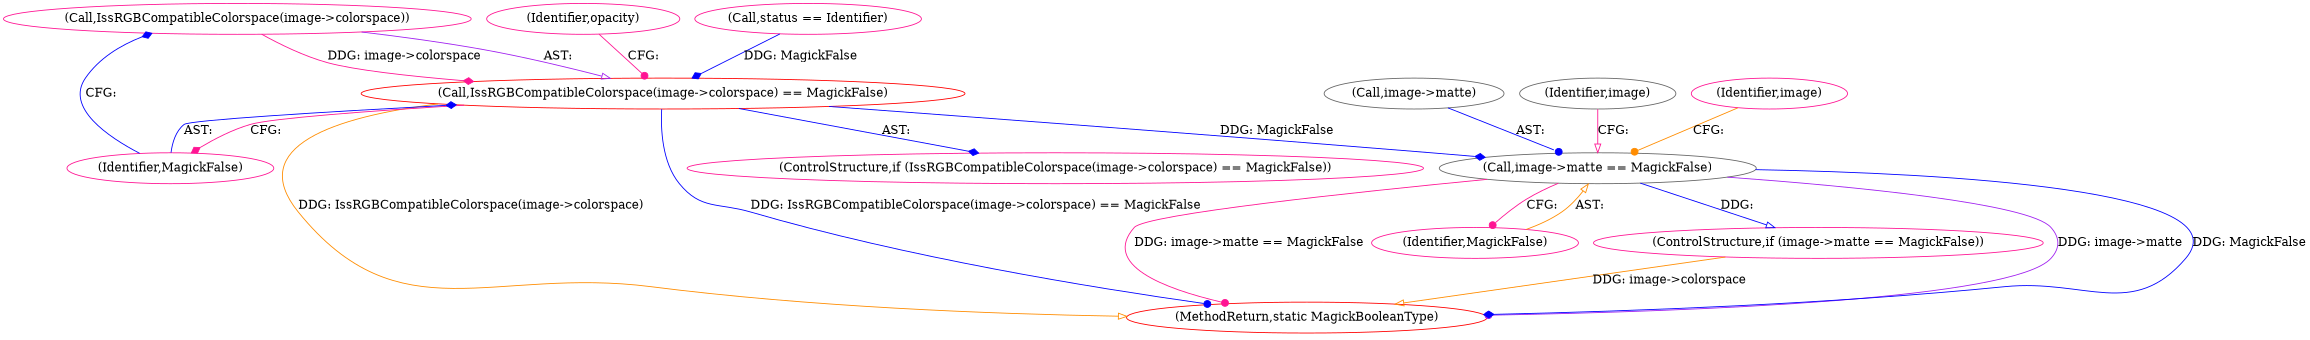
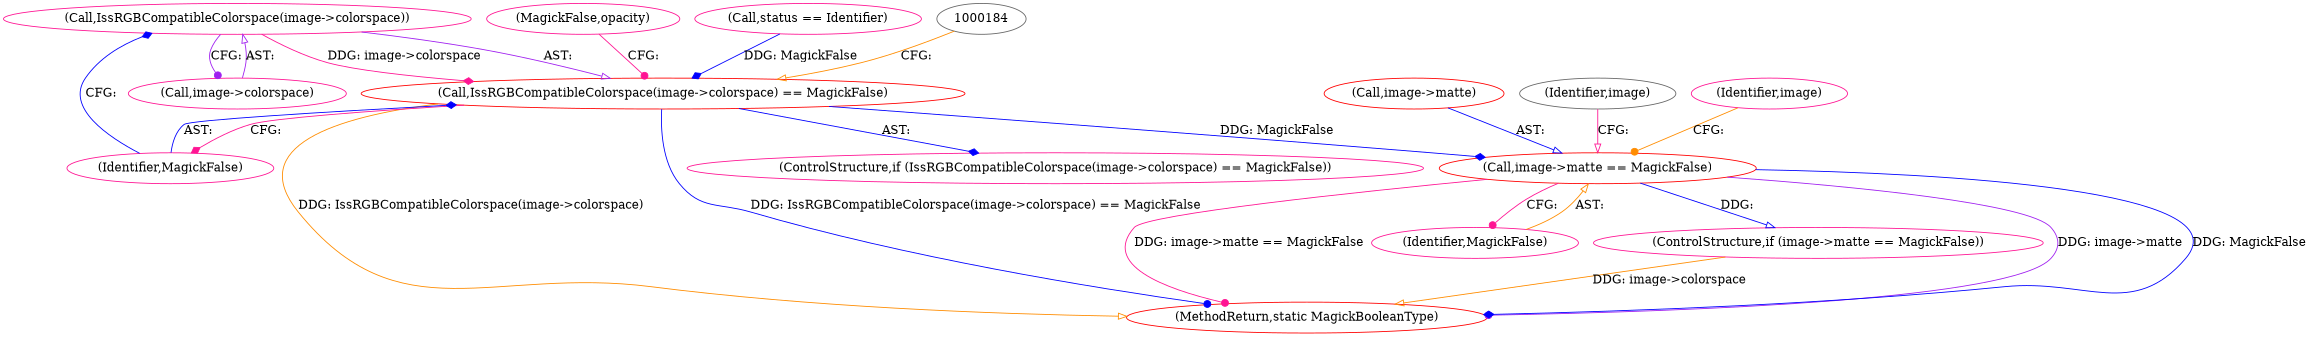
node "(Identifier,opacity)": label "(Identifier,opacity)" -> "(MagickFalse,opacity)"
node "1000184": added
node "(Call,image->colorspace)": added
node "(Call,image->matte)": color gray40 -> red
edge "(Call,image->matte)" -> "(Call,image->matte == MagickFalse)": arrowhead dot -> onormal
node "(Call,image->matte == MagickFalse)": color gray40 -> red
